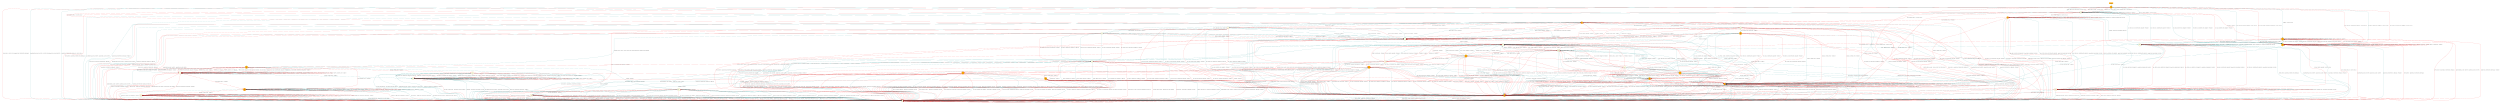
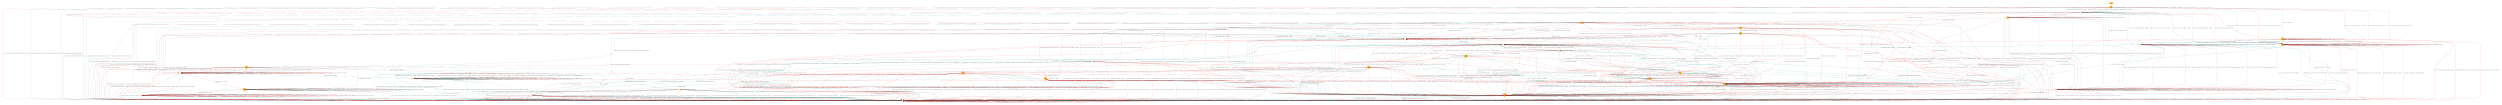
node "s9": fillcolor lightyellow -> orange
